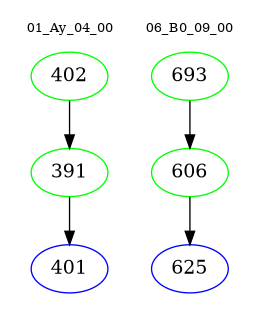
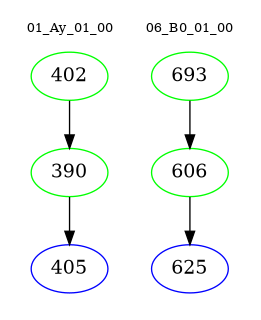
cluster "01_Ay_04_00": label "01_Ay_04_00" -> "01_Ay_01_00"
cluster "06_B0_09_00": label "06_B0_09_00" -> "06_B0_01_00"
node "391": label "391" -> "390"
node "401": label "401" -> "405"
